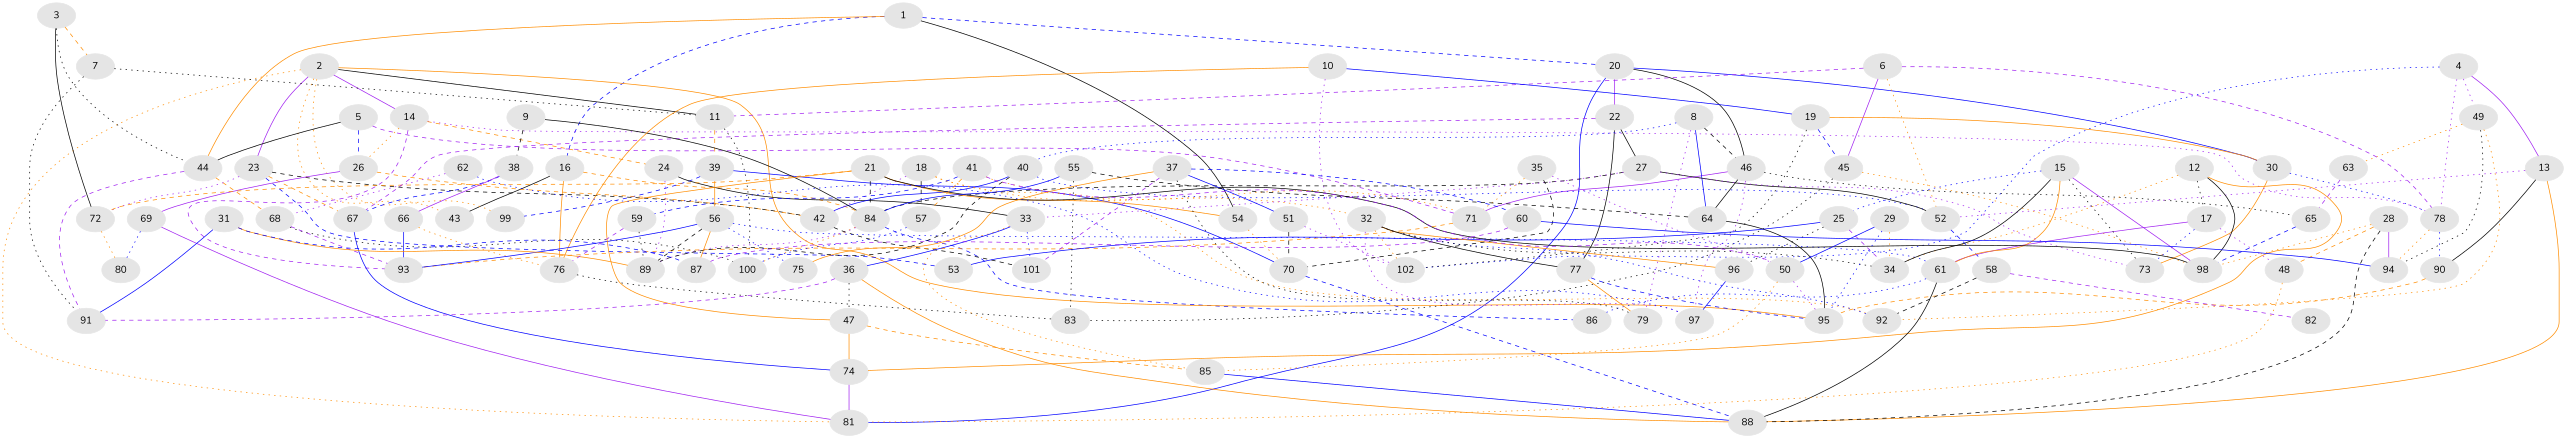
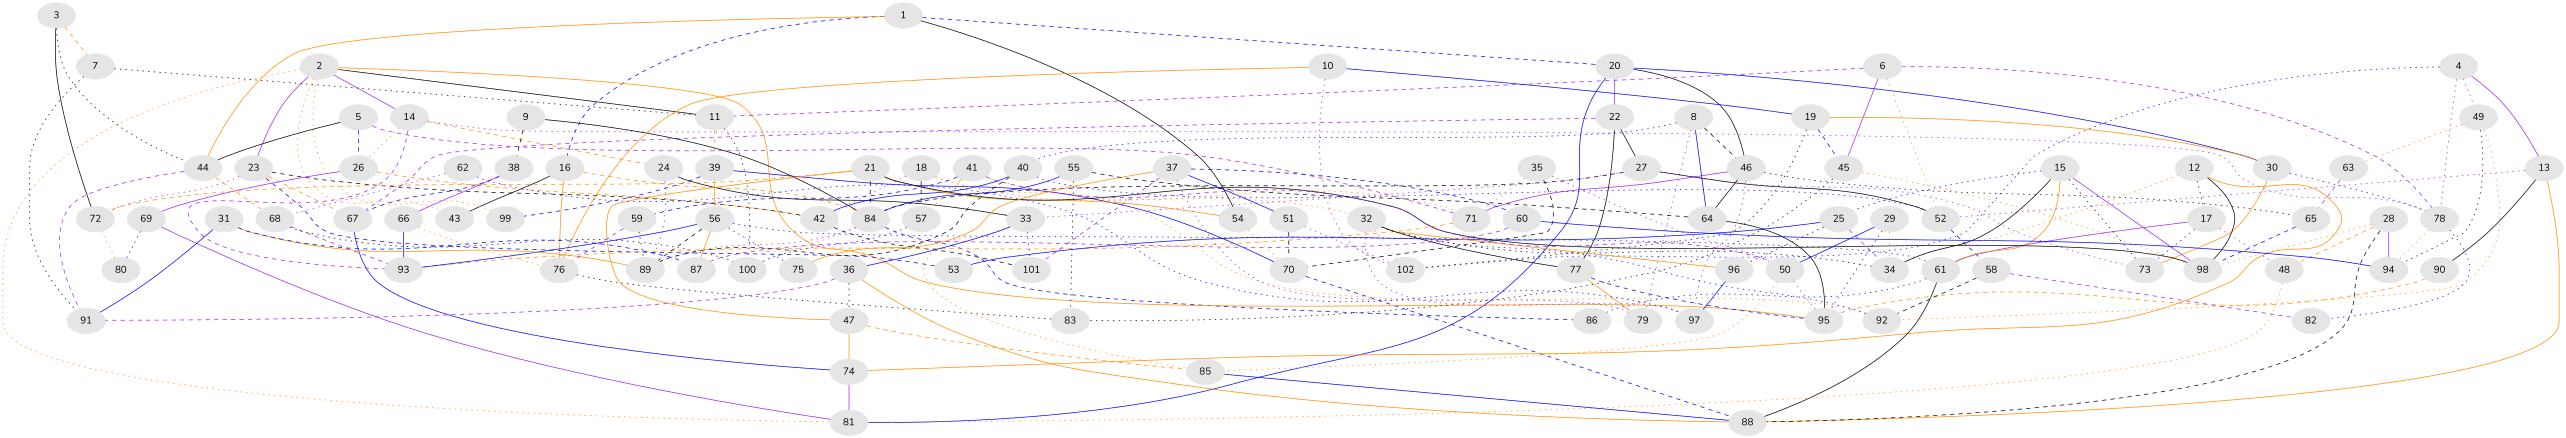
edge "78" -- "90": now "78" -- "82"
edge "37" -- "79": color black -> purple
